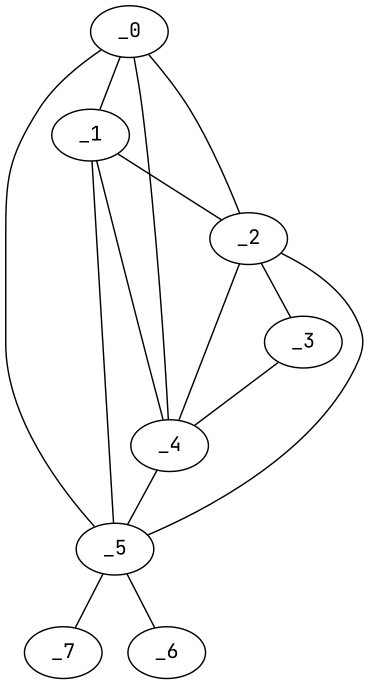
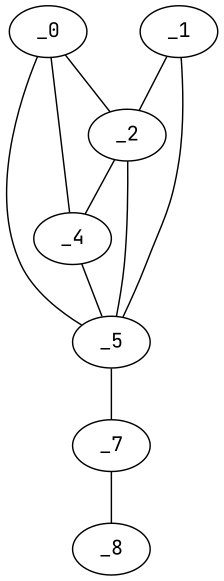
edge "_0" -- "_1": removed
edge "_1" -- "_4": removed
node "_3": removed
node "_8": added
node "_6": removed
